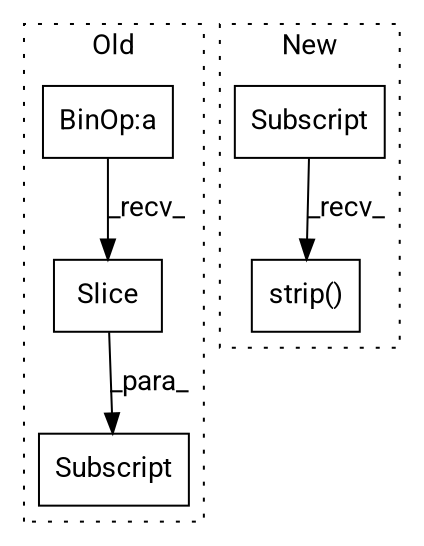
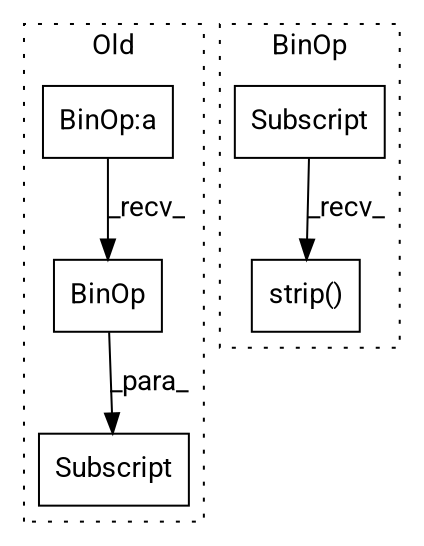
cluster "New": label "New" -> "BinOp"
node "Slice": label "Slice" -> "BinOp"
